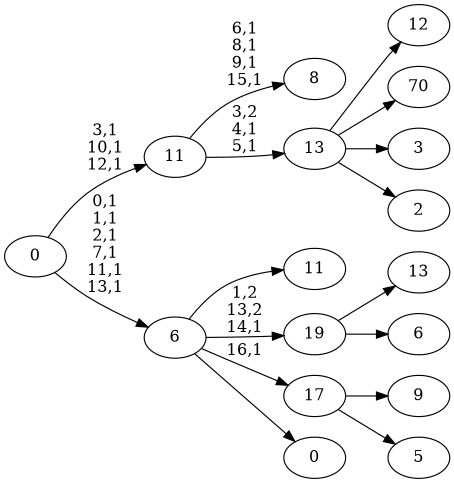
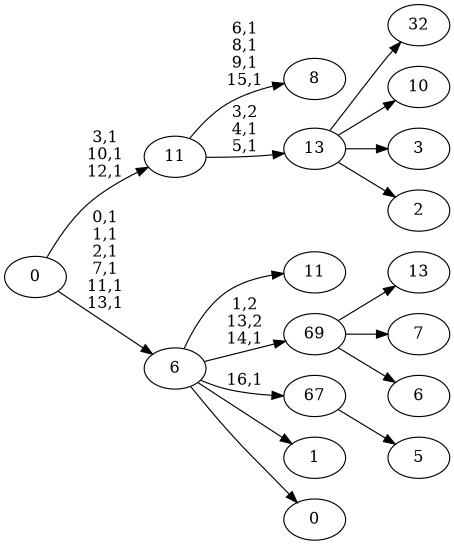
node "12": label "12" -> "32"
node "70": label "70" -> "10"
node "19": label "19" -> "69"
node "7": added
node "17": label "17" -> "67"
node "9": removed
node "1": added
